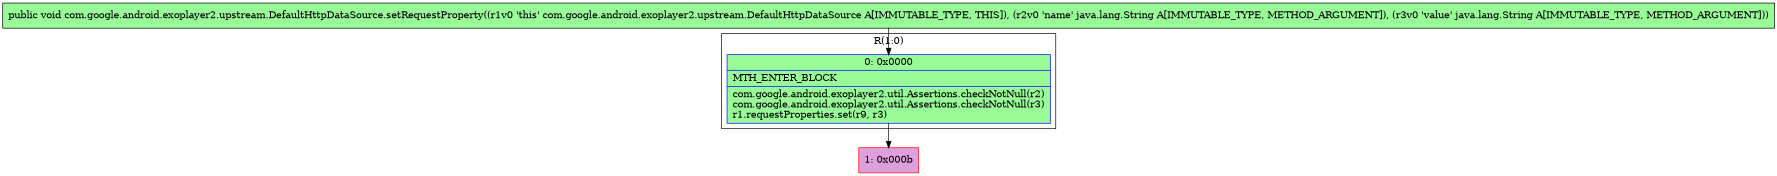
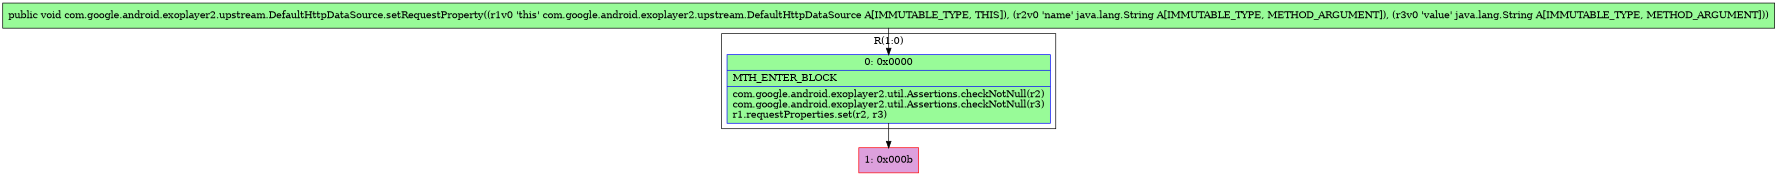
node "0: 0x0000": text "r1.requestProperties.set(r9, r3)" -> "r1.requestProperties.set(r2, r3)"
